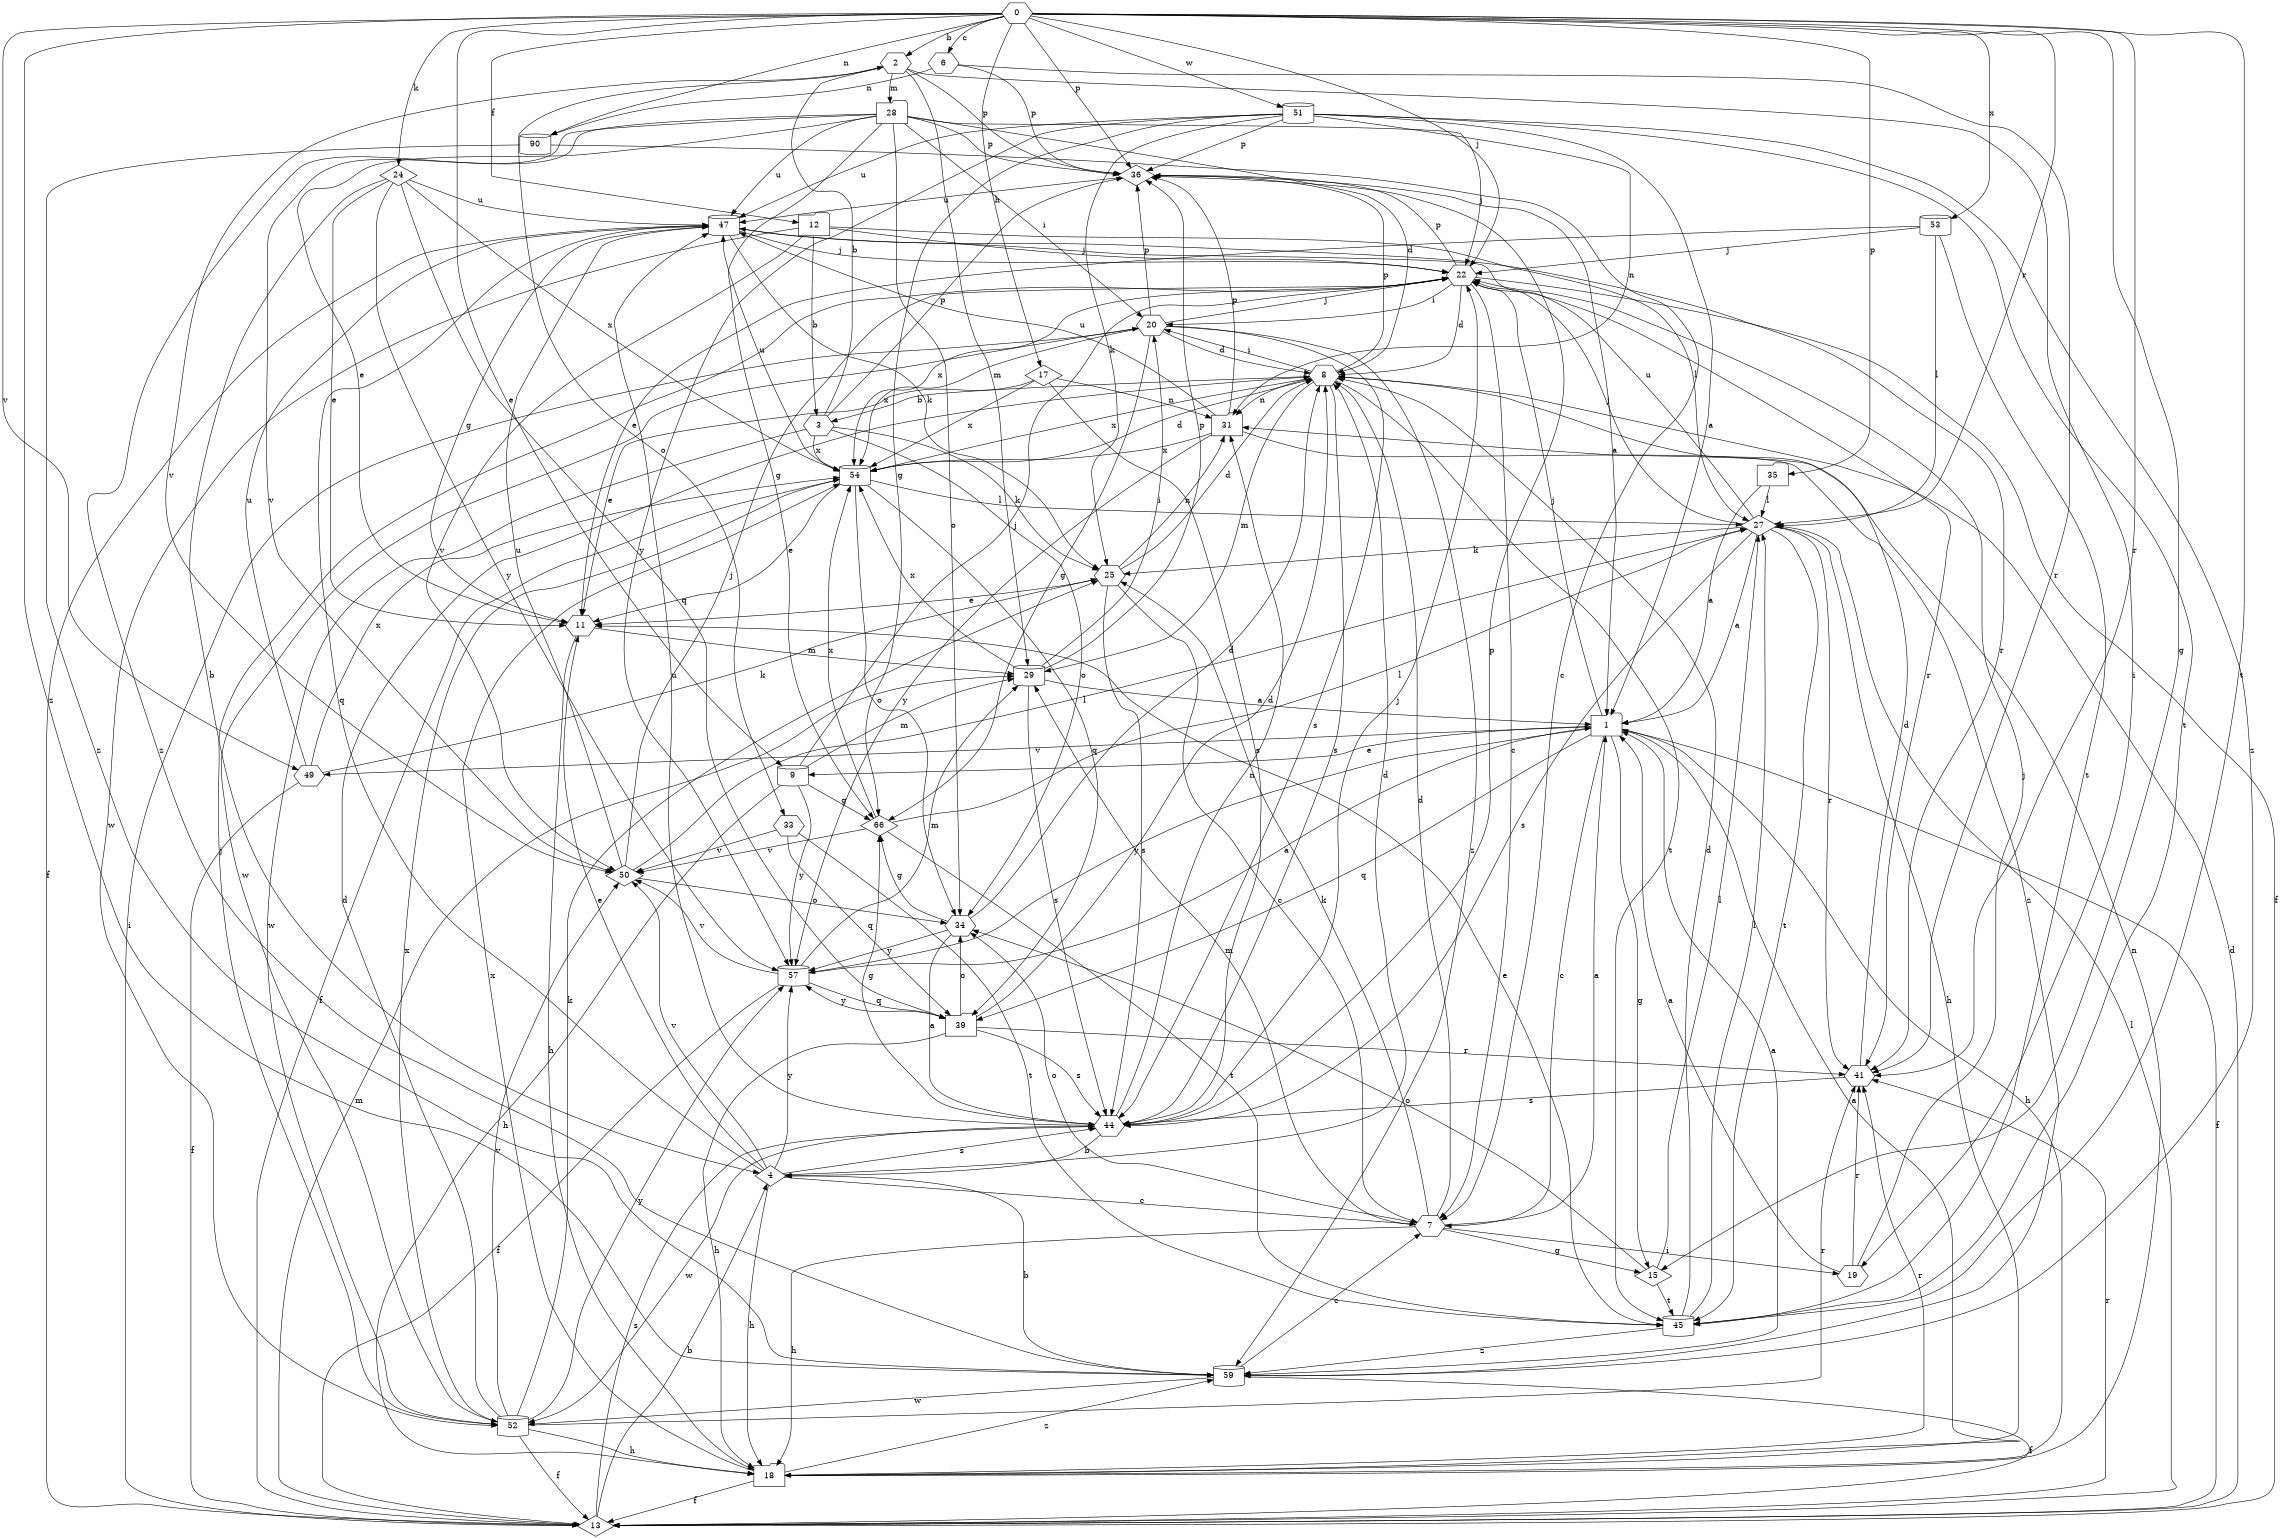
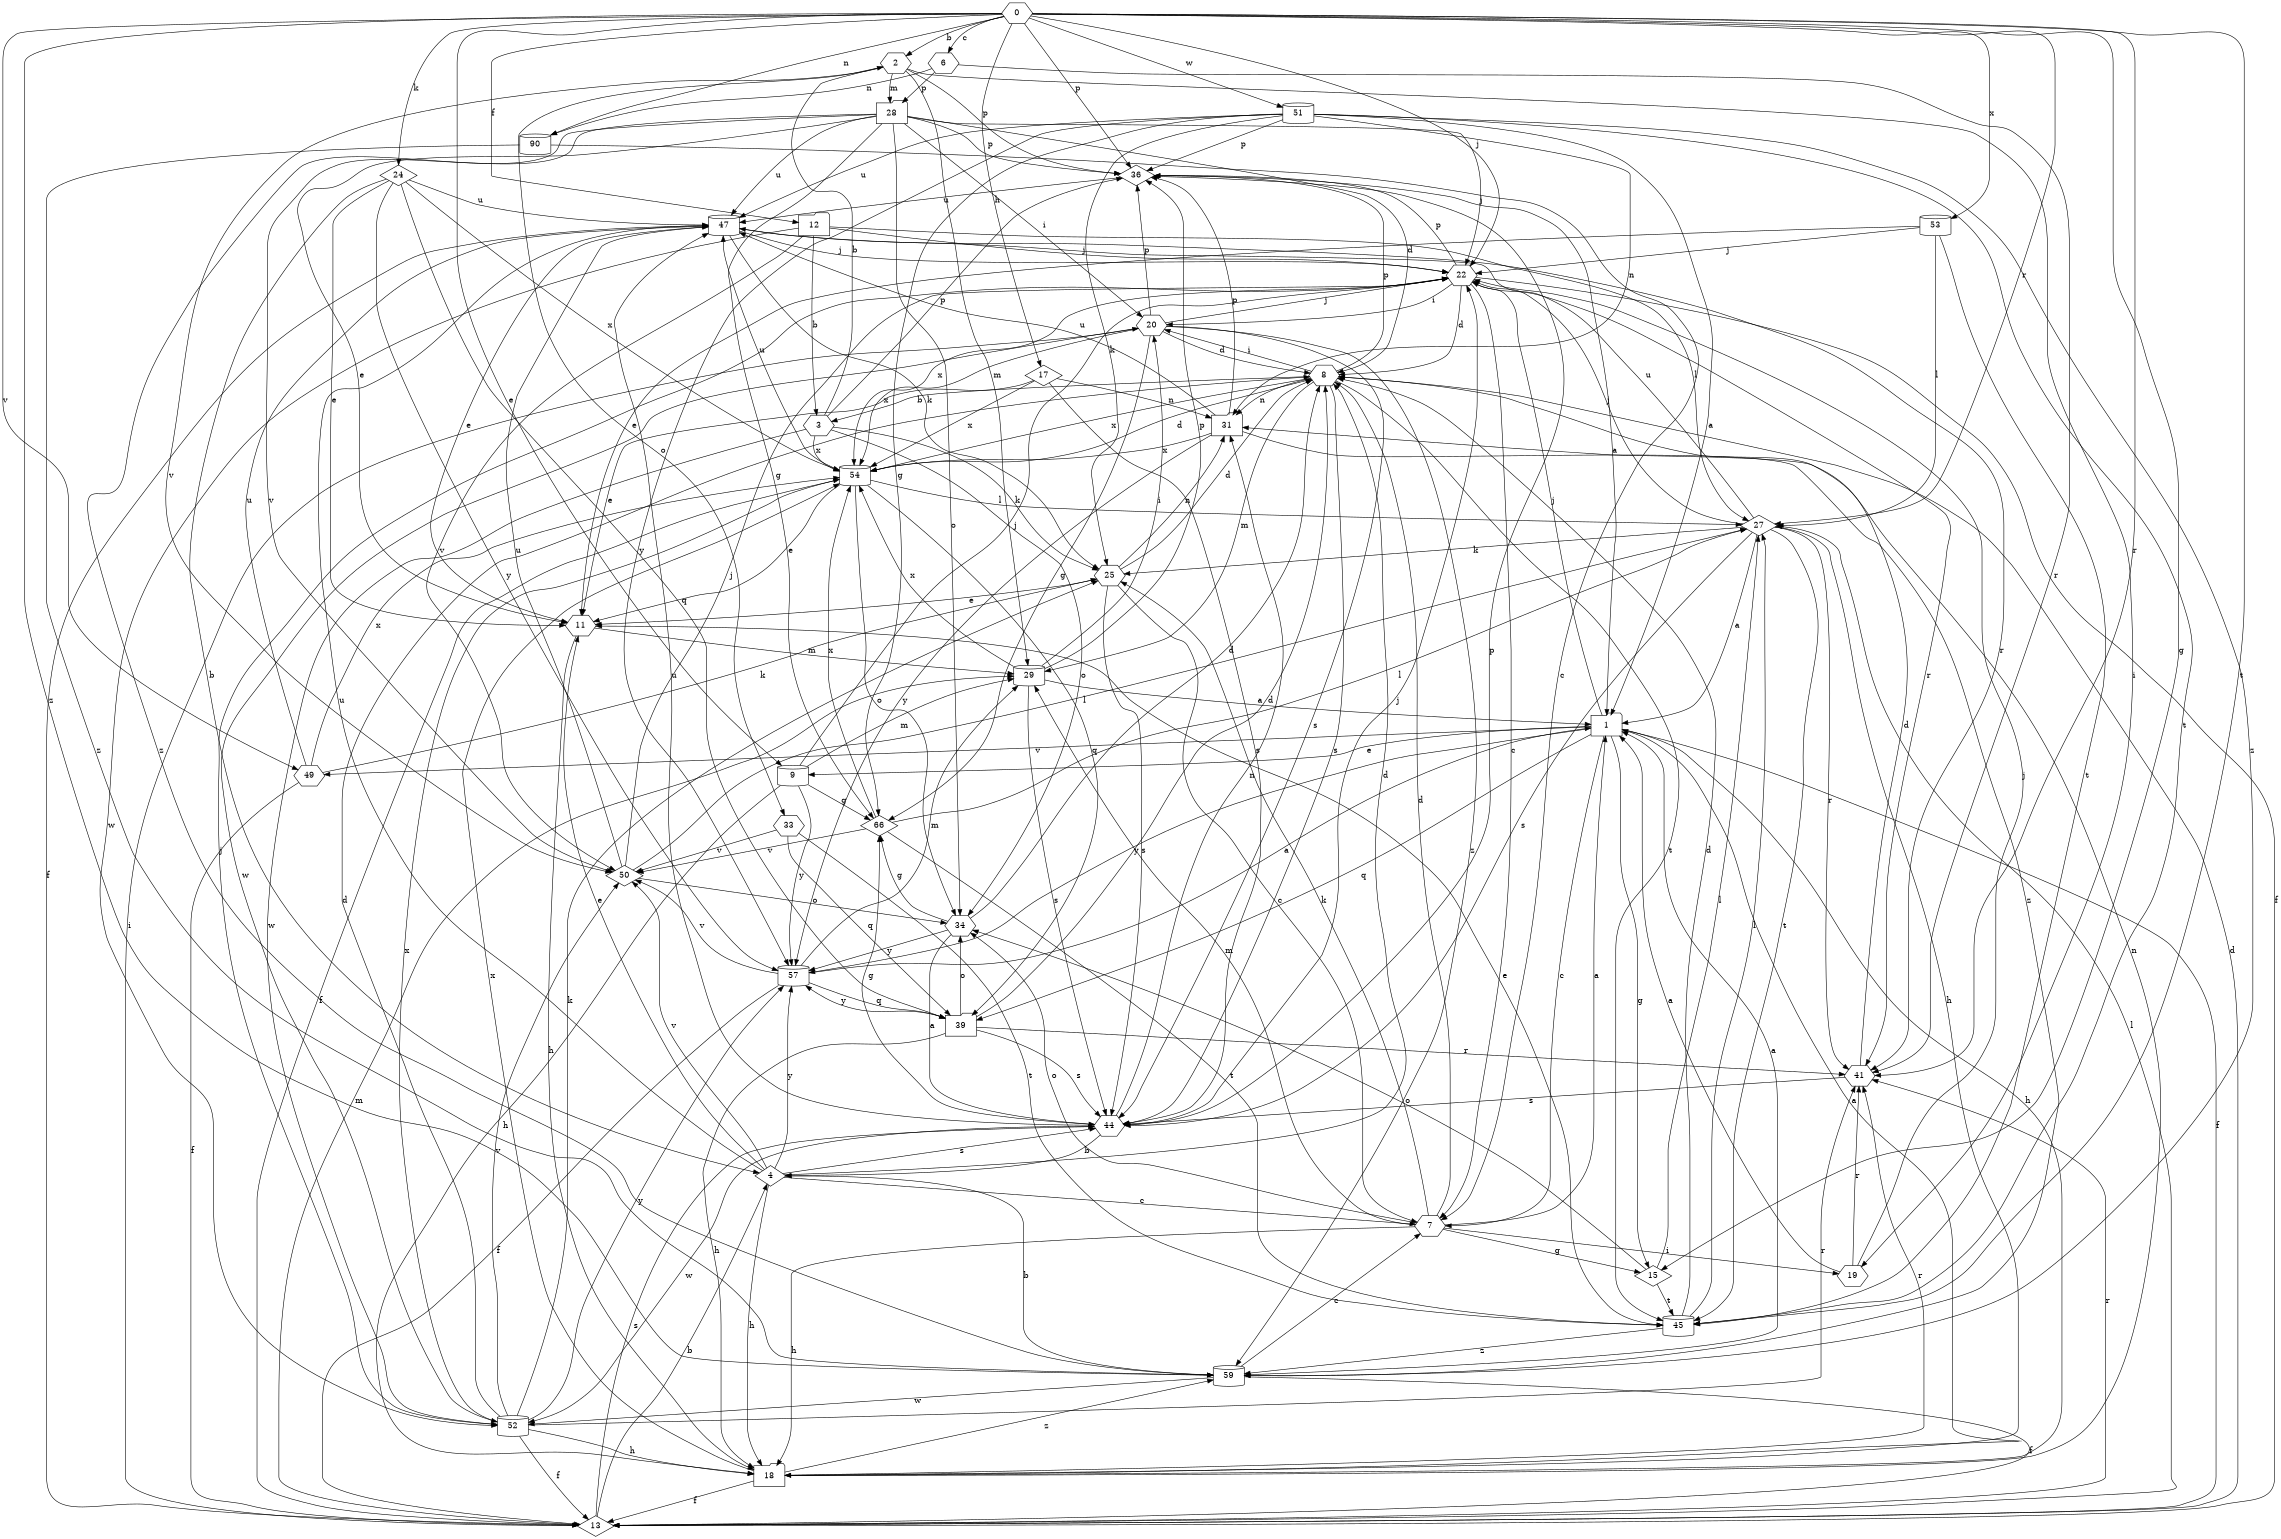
edge "6" -> "36": now "6" -> "28"
edge "47" -> "11": label "g" -> "e"
node "35": removed
edge "4" -> "47": label "q" -> "u"
